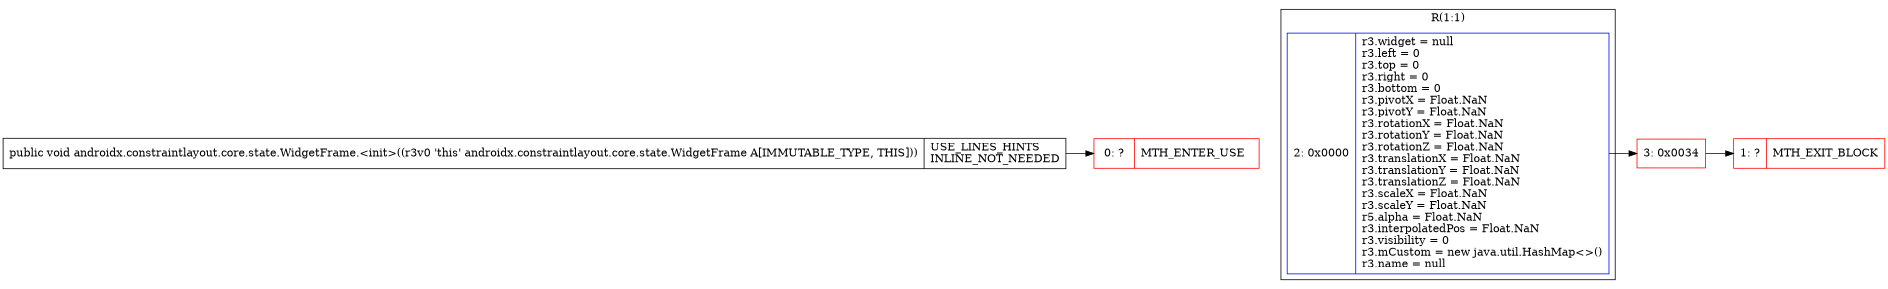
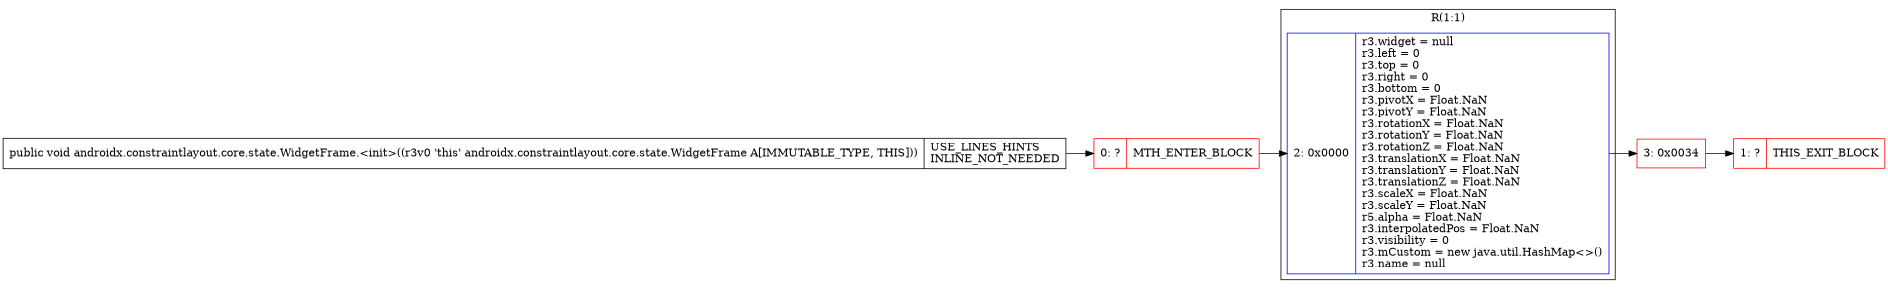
node "0: ?": text "MTH_ENTER_USE" -> "MTH_ENTER_BLOCK"
edge "0: ?" -> "2: 0x0000": added
node "1: ?": text "MTH_EXIT_BLOCK" -> "THIS_EXIT_BLOCK"
